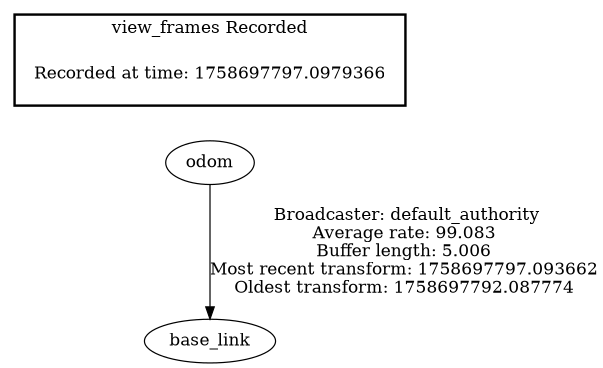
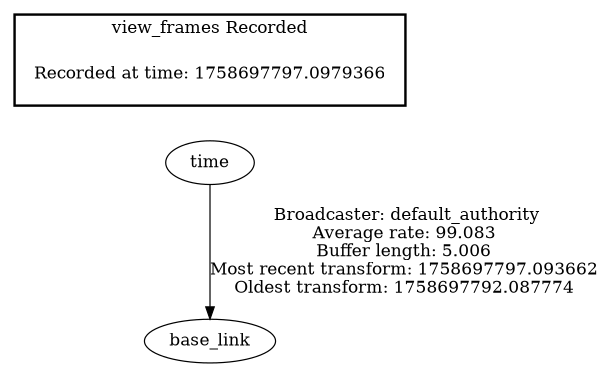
node "odom": label "odom" -> "time"
